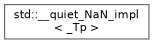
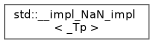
node "std::__quiet_NaN_impl < _Tp >": label "std::__quiet_NaN_impl < _Tp >" -> "std::__impl_NaN_impl < _Tp >"
